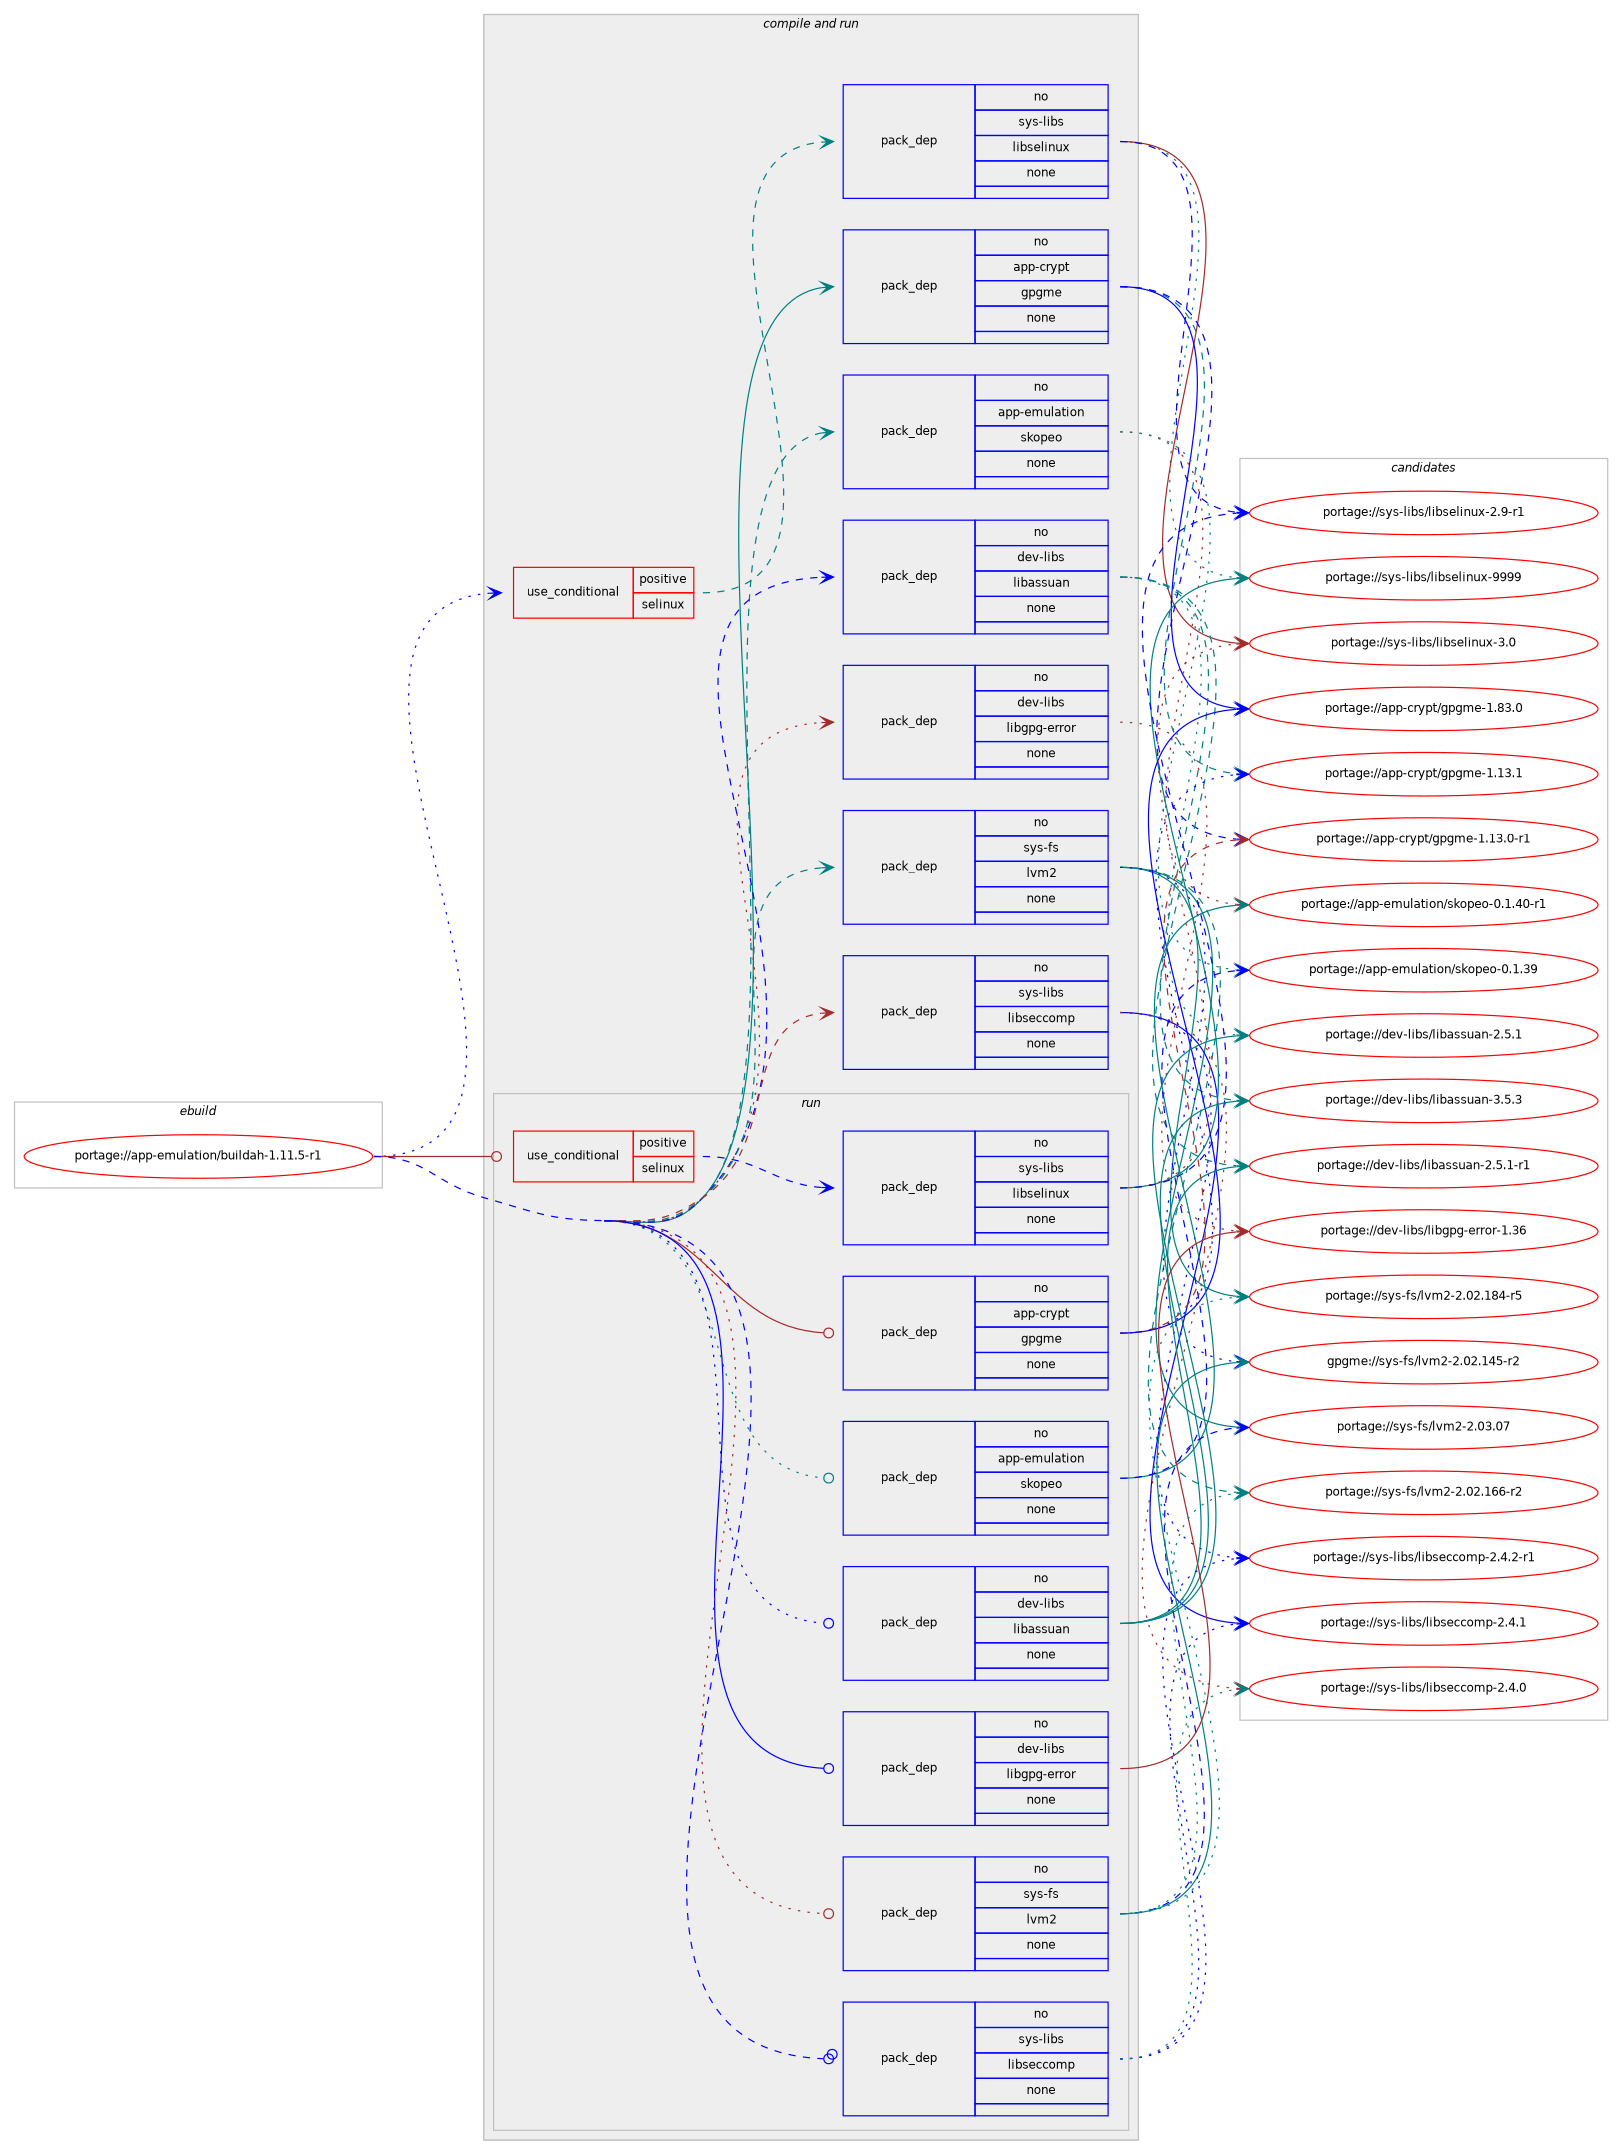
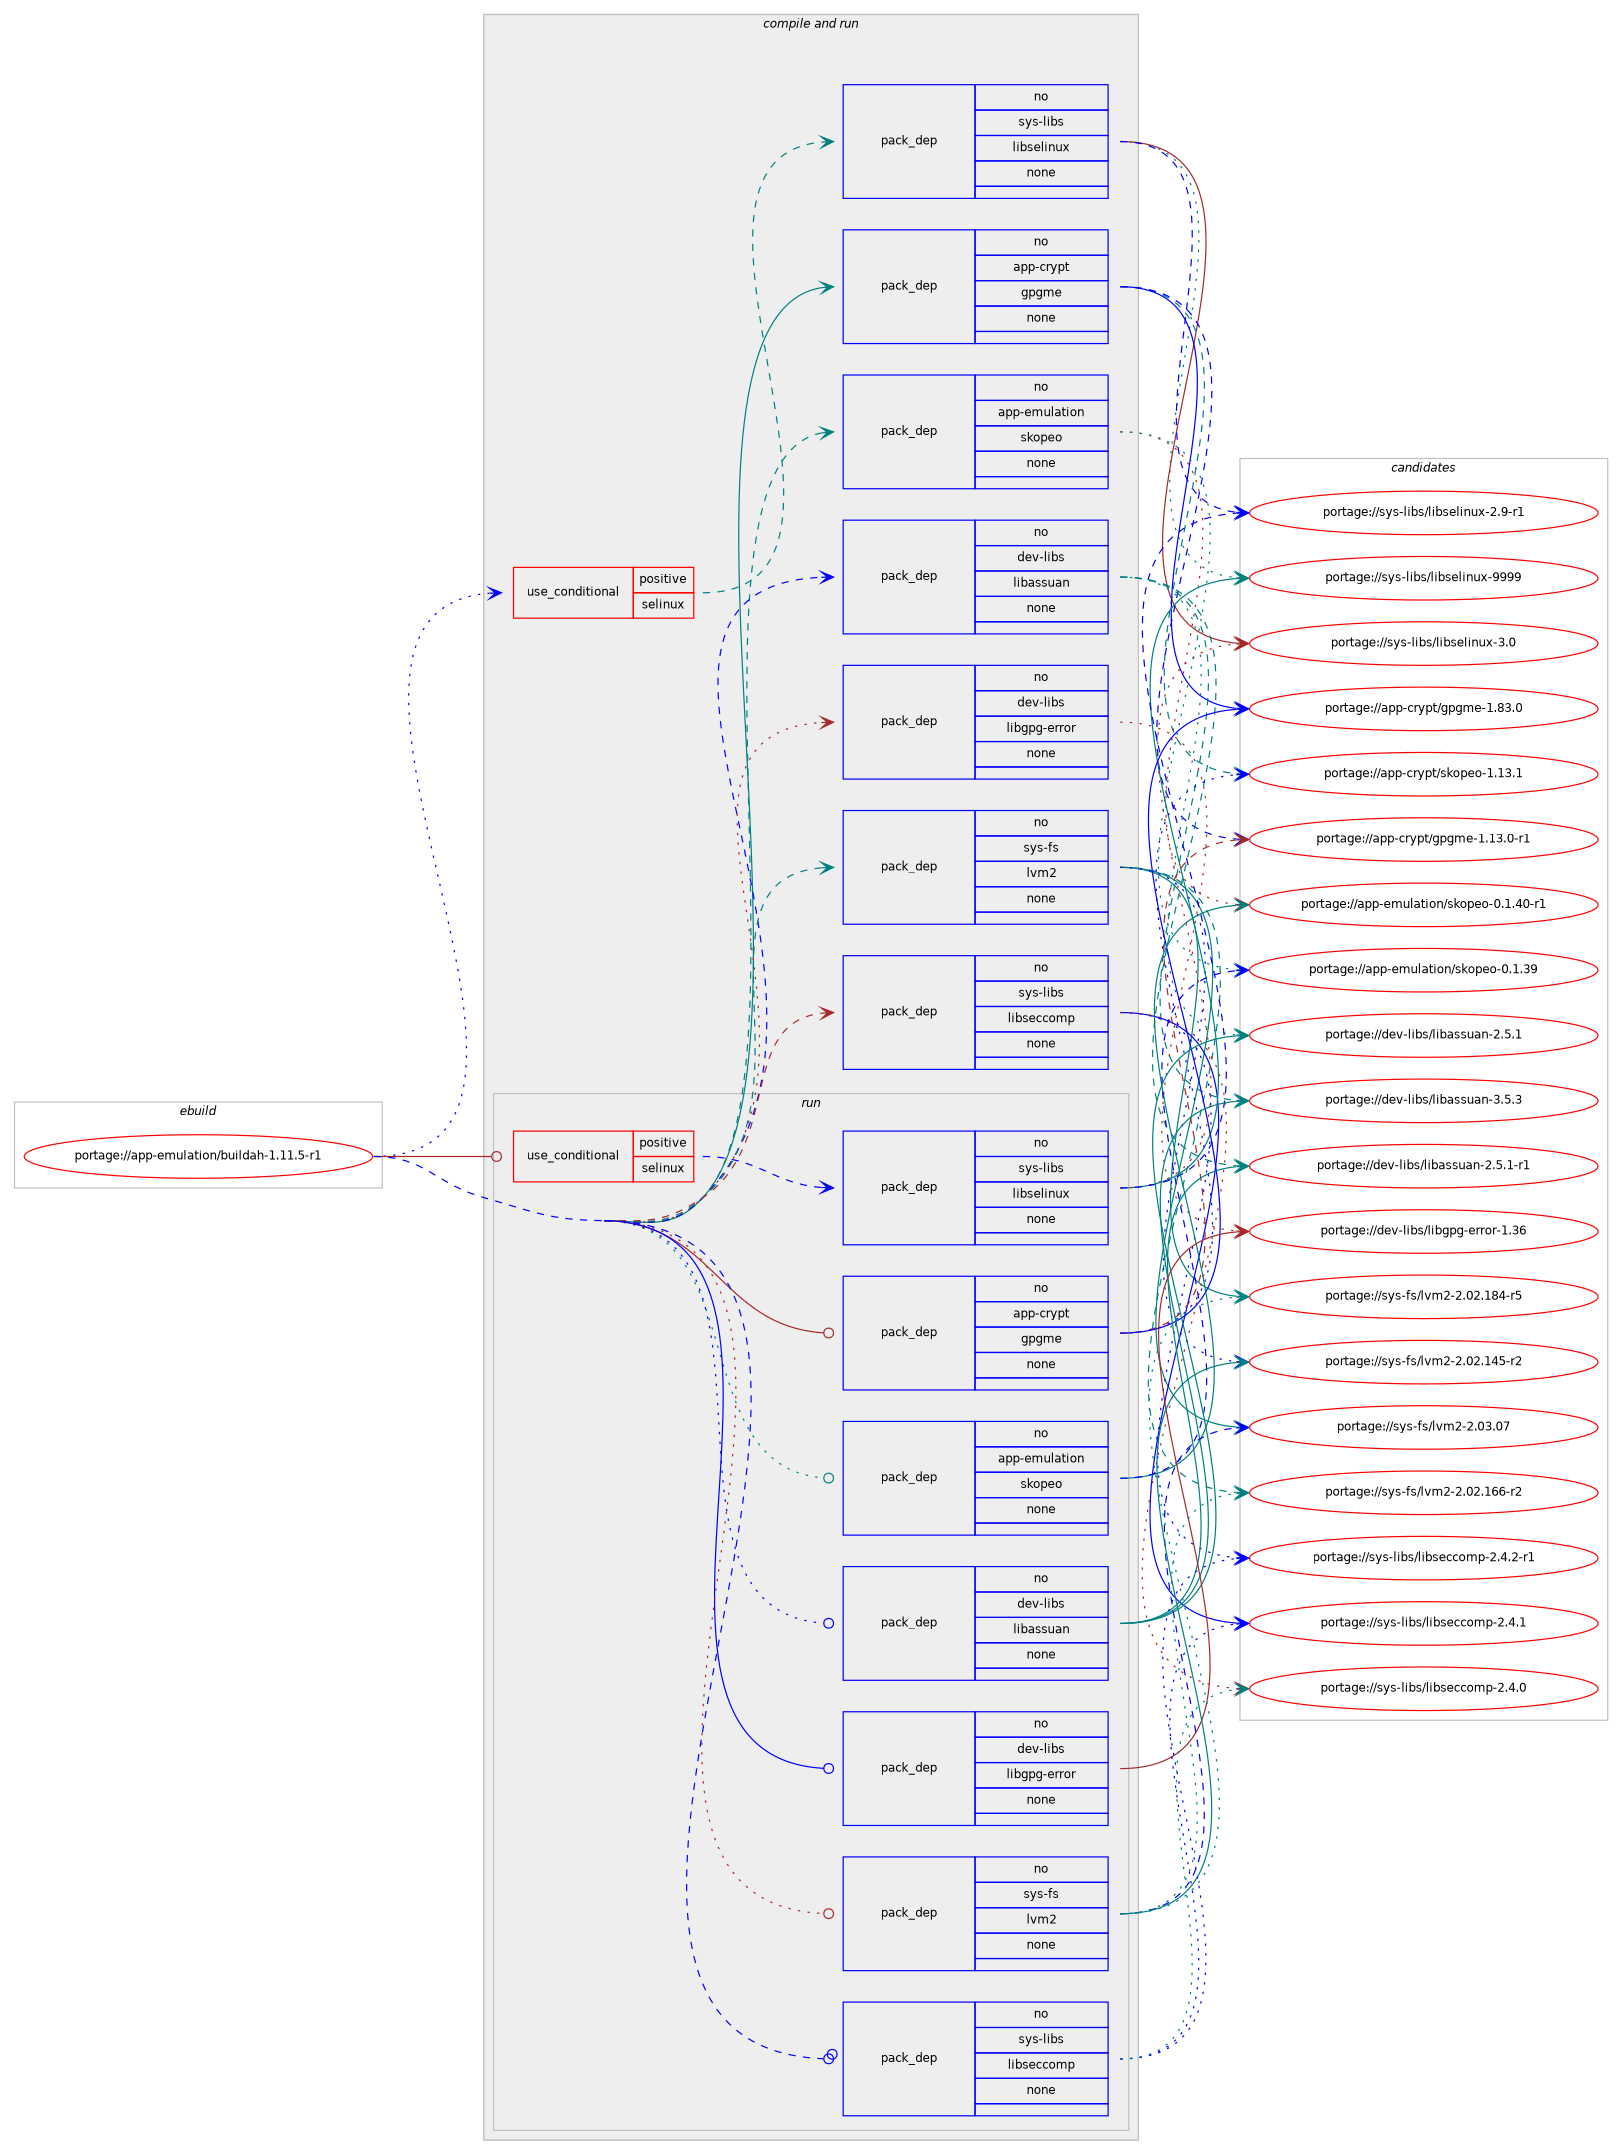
node "portage://app-crypt/gpgme-1.13.1": label "portage://app-crypt/gpgme-1.13.1" -> "portage://app-crypt/skopeo-1.13.1"
node "gpgme://sys-fs/lvm2-2.02.145-r2": label "gpgme://sys-fs/lvm2-2.02.145-r2" -> "portage://sys-fs/lvm2-2.02.145-r2"
